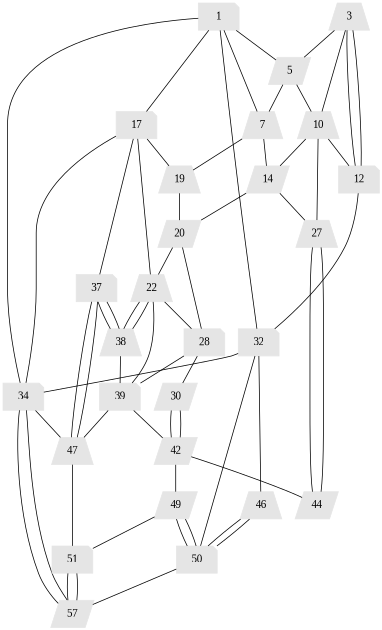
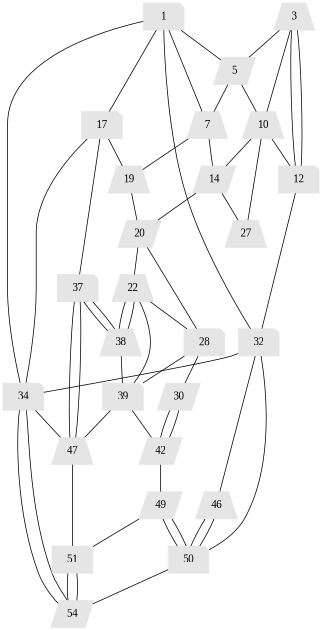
edge "17" -- "22": removed
node "44": removed
node "57": label "57" -> "54"
